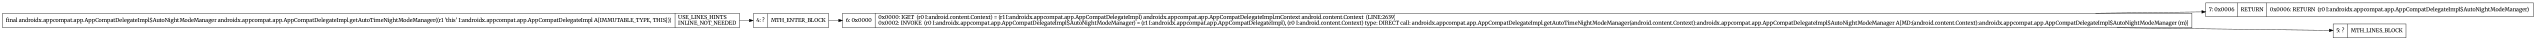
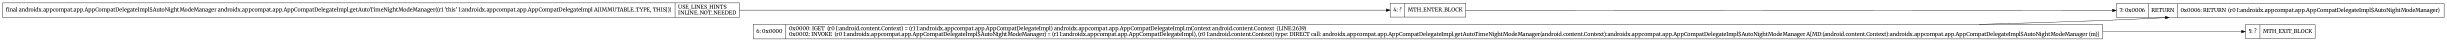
edge "4: ?" -> "6: 0x0000": now "4: ?" -> "7: 0x0006"
node "5: ?": text "MTH_LINES_BLOCK" -> "MTH_EXIT_BLOCK"
